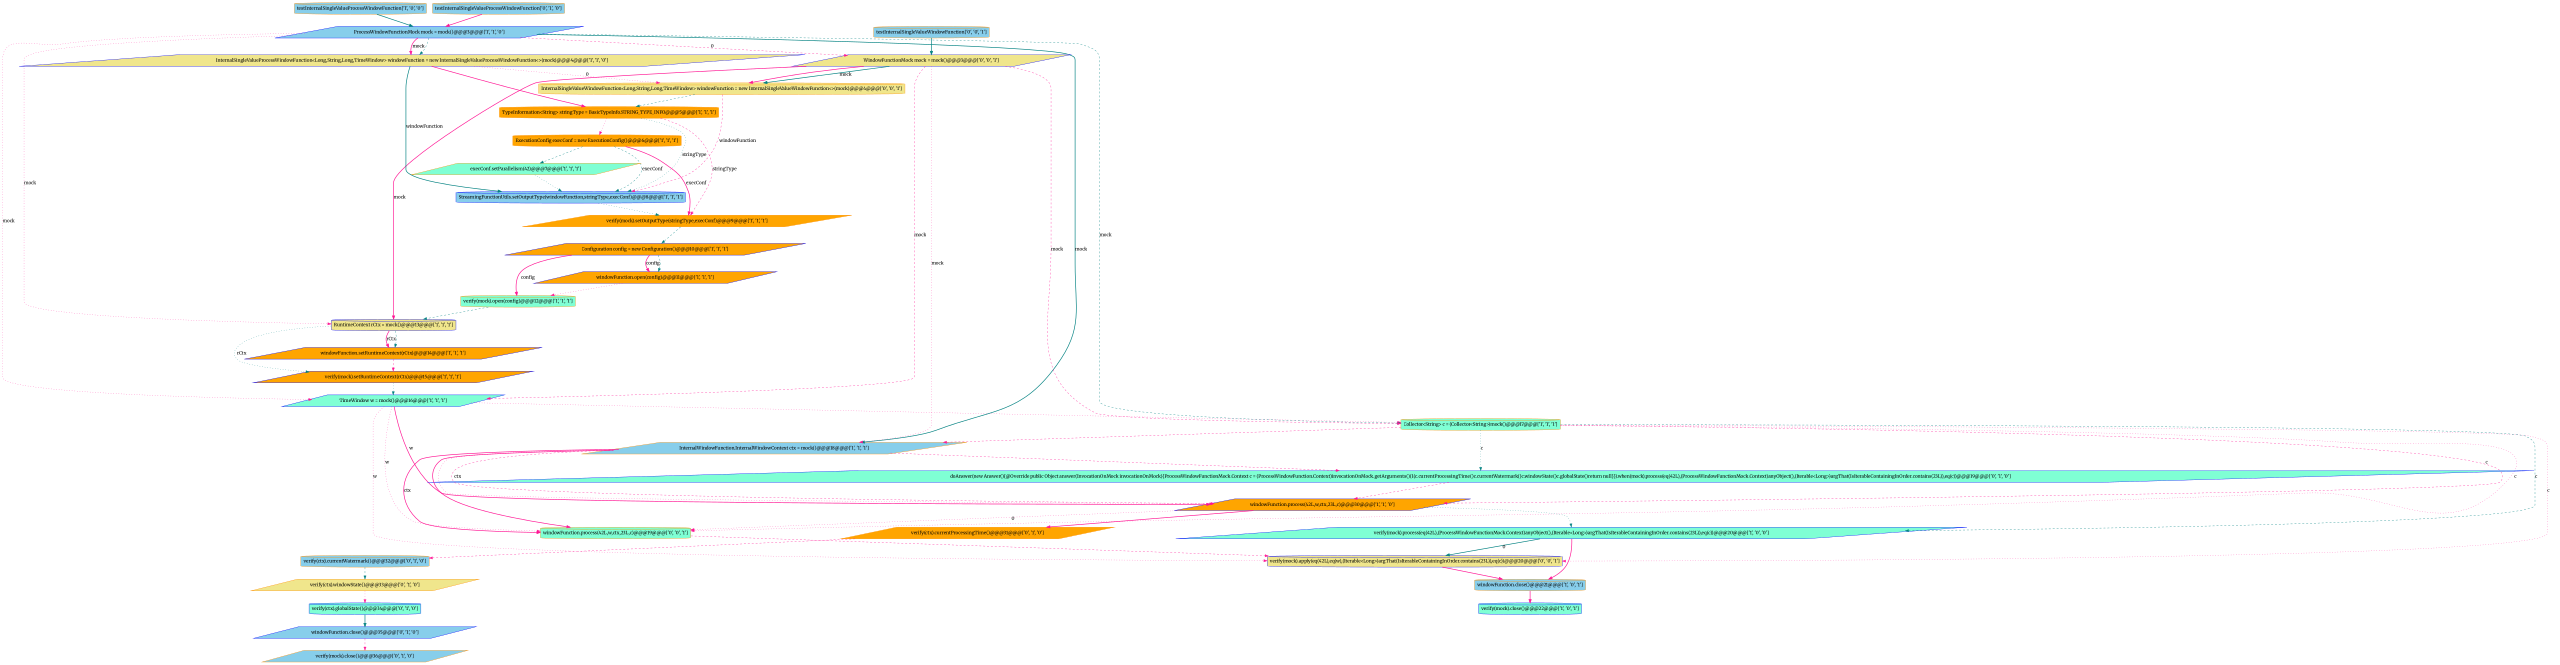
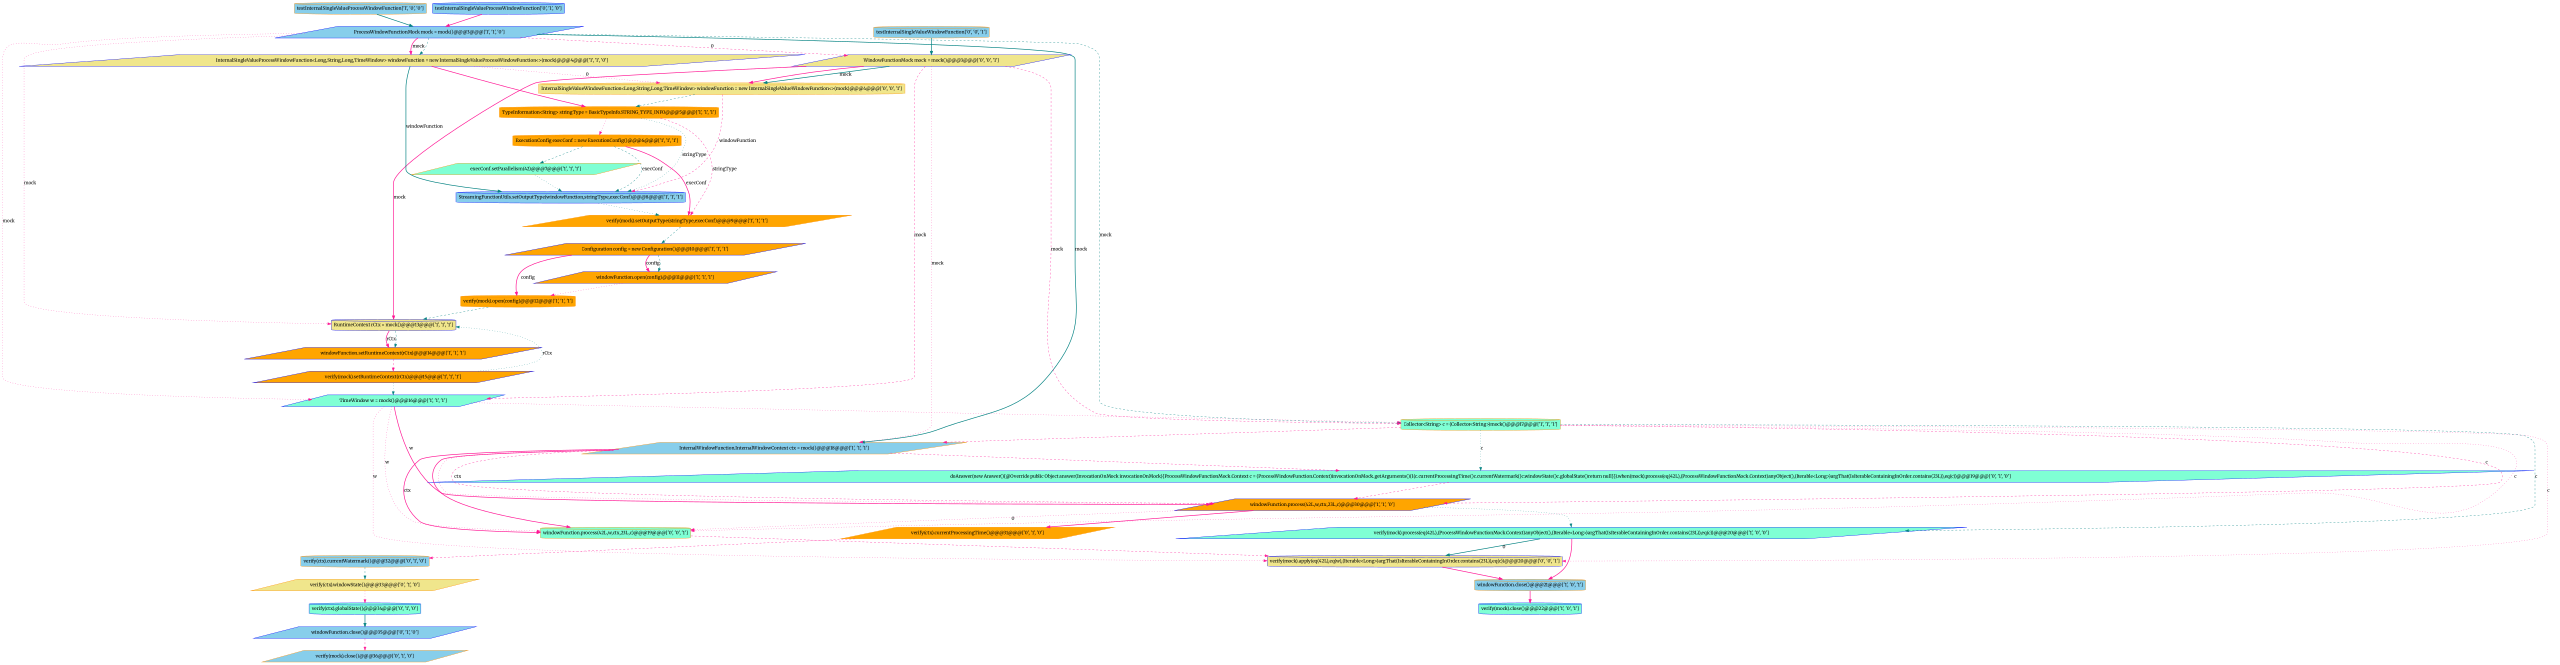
node "testInternalSingleValueProcessWindowFunction['0', '1', '0']": color darkorange -> blue
node "verify(mock).open(config)@@@12@@@['1', '1', '1']": fillcolor aquamarine -> orange
edge "RuntimeContext rCtx = mock()@@@13@@@['1', '1', '1']" -> "verify(mock).setRuntimeContext(rCtx)@@@15@@@['1', '1', '1']": reversed
